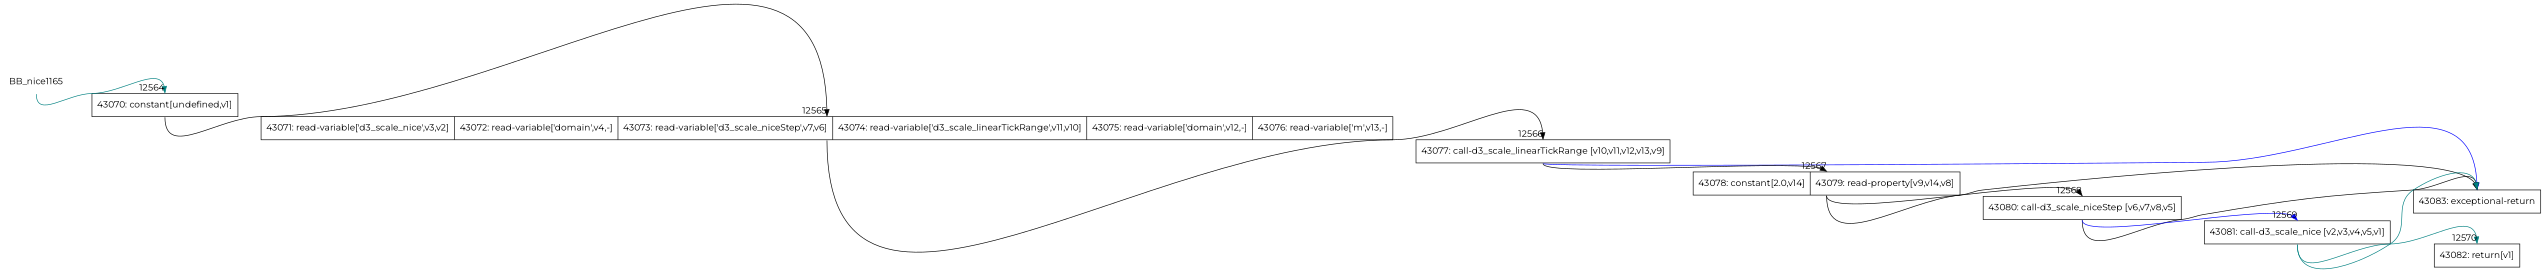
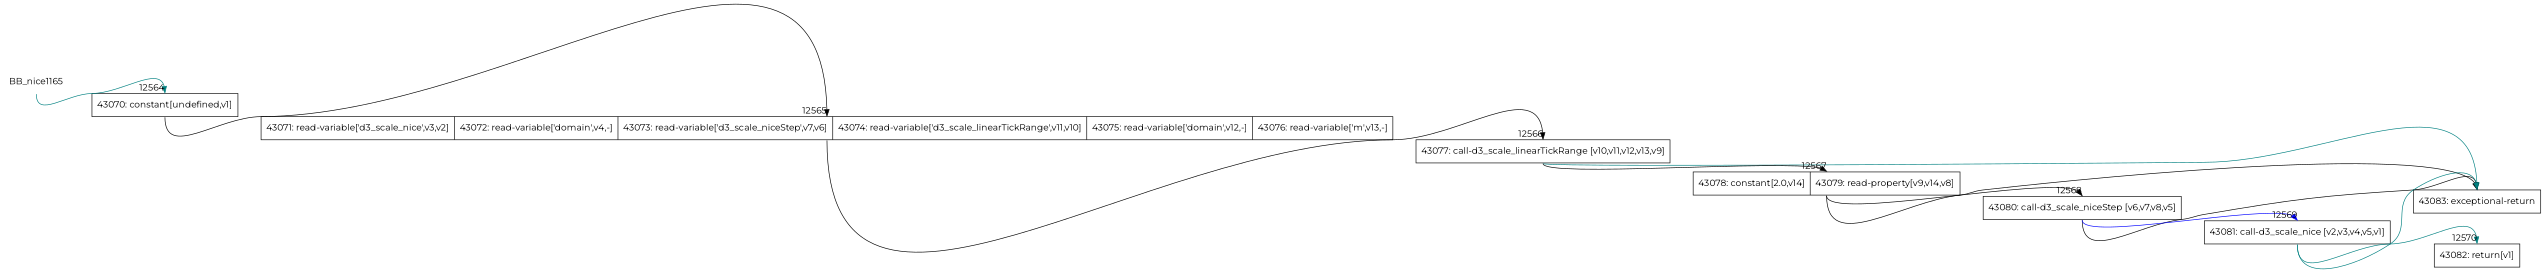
edge "43077: call-d3_scale_linearTickRange [v10,v11,v12,v13,v9]" -> "43083: exceptional-return": color blue -> teal
